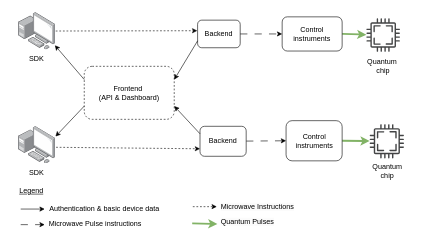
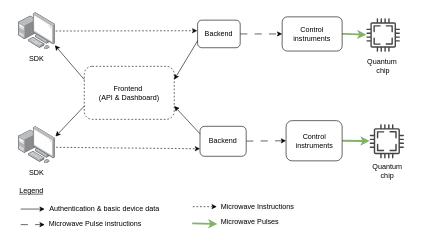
node "Quantum Pulses": label "Quantum Pulses" -> "Microwave Pulses"
